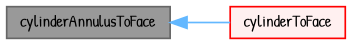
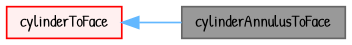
edge "cylinderToFace" -> "cylinderAnnulusToFace": reversed
